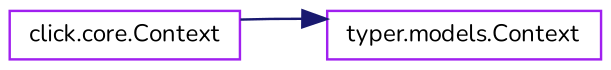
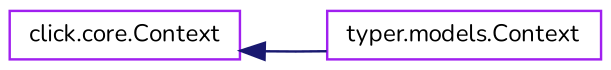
edge "click.core.Context" -> "typer.models.Context": reversed
